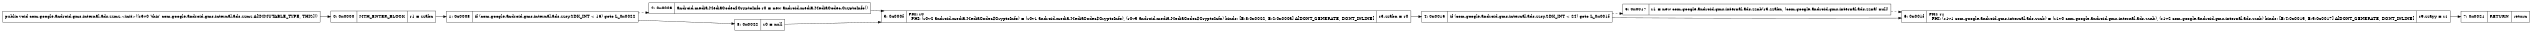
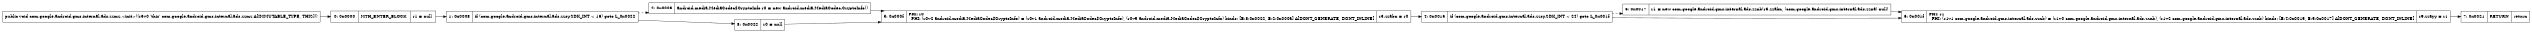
edge "5: 0x0017" -> "6: 0x001f": style dashed -> solid
node "0: 0x0000": text "r1 = zzabn" -> "r1 = null"
